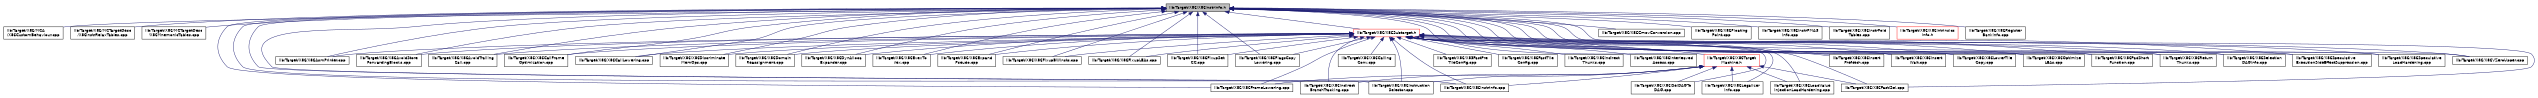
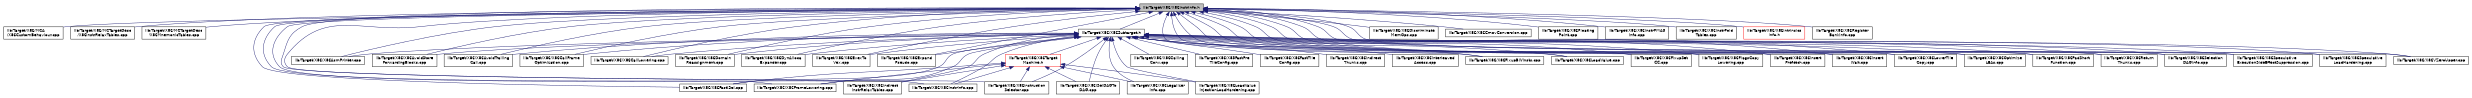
node "lib/Target/X86/X86Subtarget.h": color red -> black
edge "lib/Target/X86/X86Discriminate MemOps.cpp" -> "lib/Target/X86/X86Subtarget.h": removed
node "lib/Target/X86/X86FixupLEAs.cpp": label "lib/Target/X86/X86FixupLEAs.cpp" -> "lib/Target/X86/X86LoadValue.cpp"
node "lib/Target/X86/X86Indirect BranchTracking.cpp": label "lib/Target/X86/X86Indirect BranchTracking.cpp" -> "lib/Target/X86/X86Indirect InstrRelaxTables.cpp"
